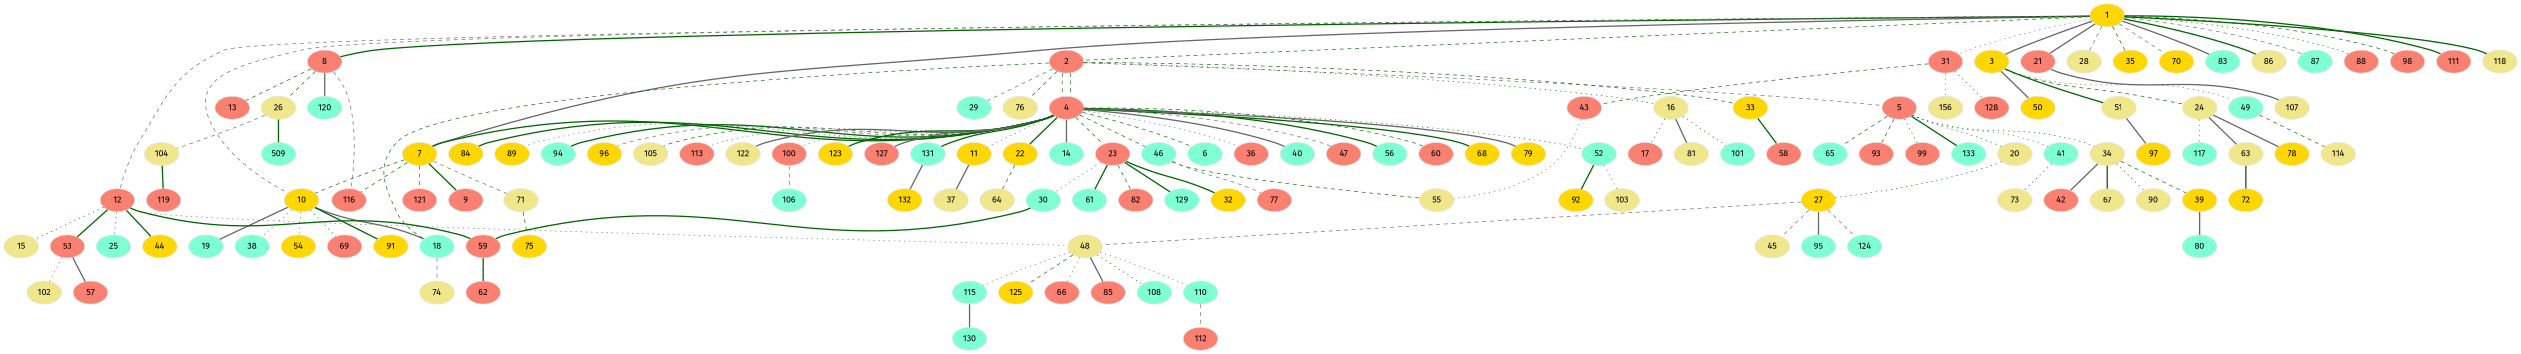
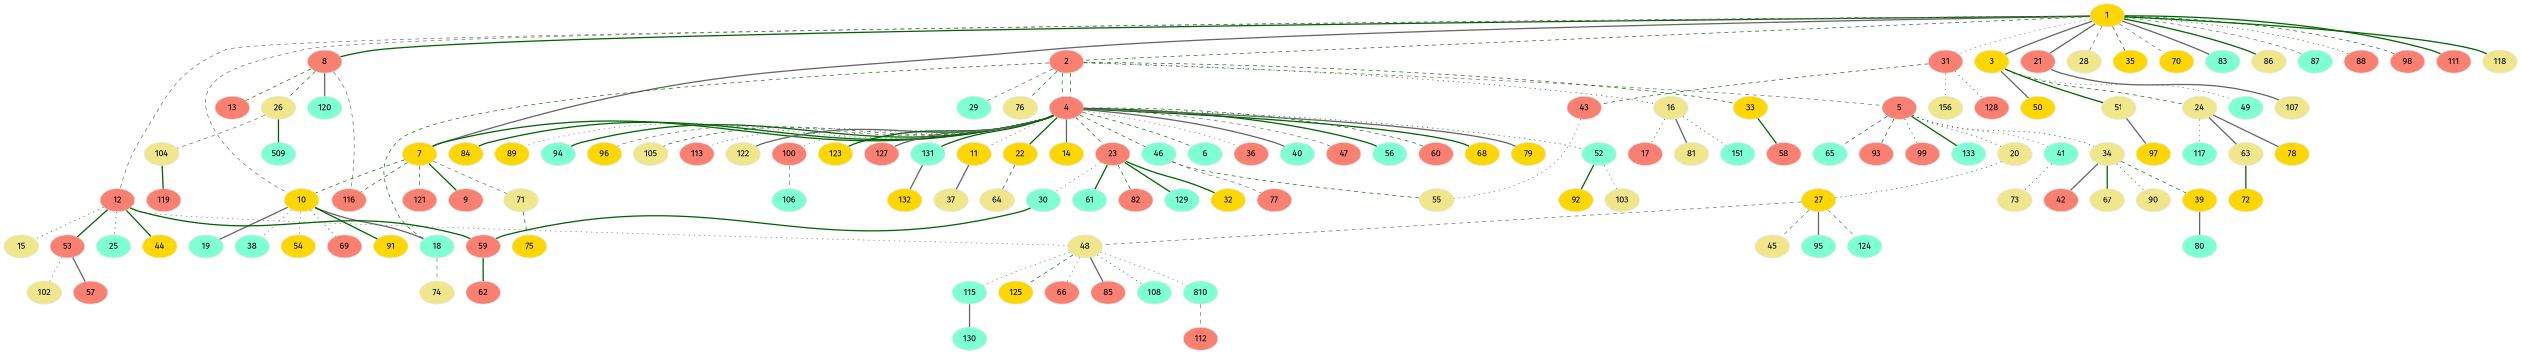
node "14": fillcolor aquamarine -> gold
node "101": label "101" -> "151"
node "114": removed
node "110": label "110" -> "810"
